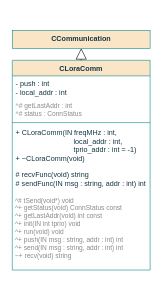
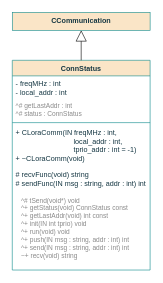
node "CCommunication": moved (81, 39) -> (81, 21)
node "CLoraComm": label "CLoraComm" -> "ConnStatus"
node "- push : int - local_addr : int": label "- push : int - local_addr : int" -> "- freqMHz : int - local_addr : int"
node "^# tSend(void*) void ^+ getStatus(void) ConnStatus const ^+ getLastAddr(void) int const ^+ init(IN int tprio) void ^+ run(void) void ^+ push(IN msg : string, addr : int) int ^+ send(IN msg : string, addr : int) int ~+ recv(void) string": moved (77, 228) -> (83, 228)
